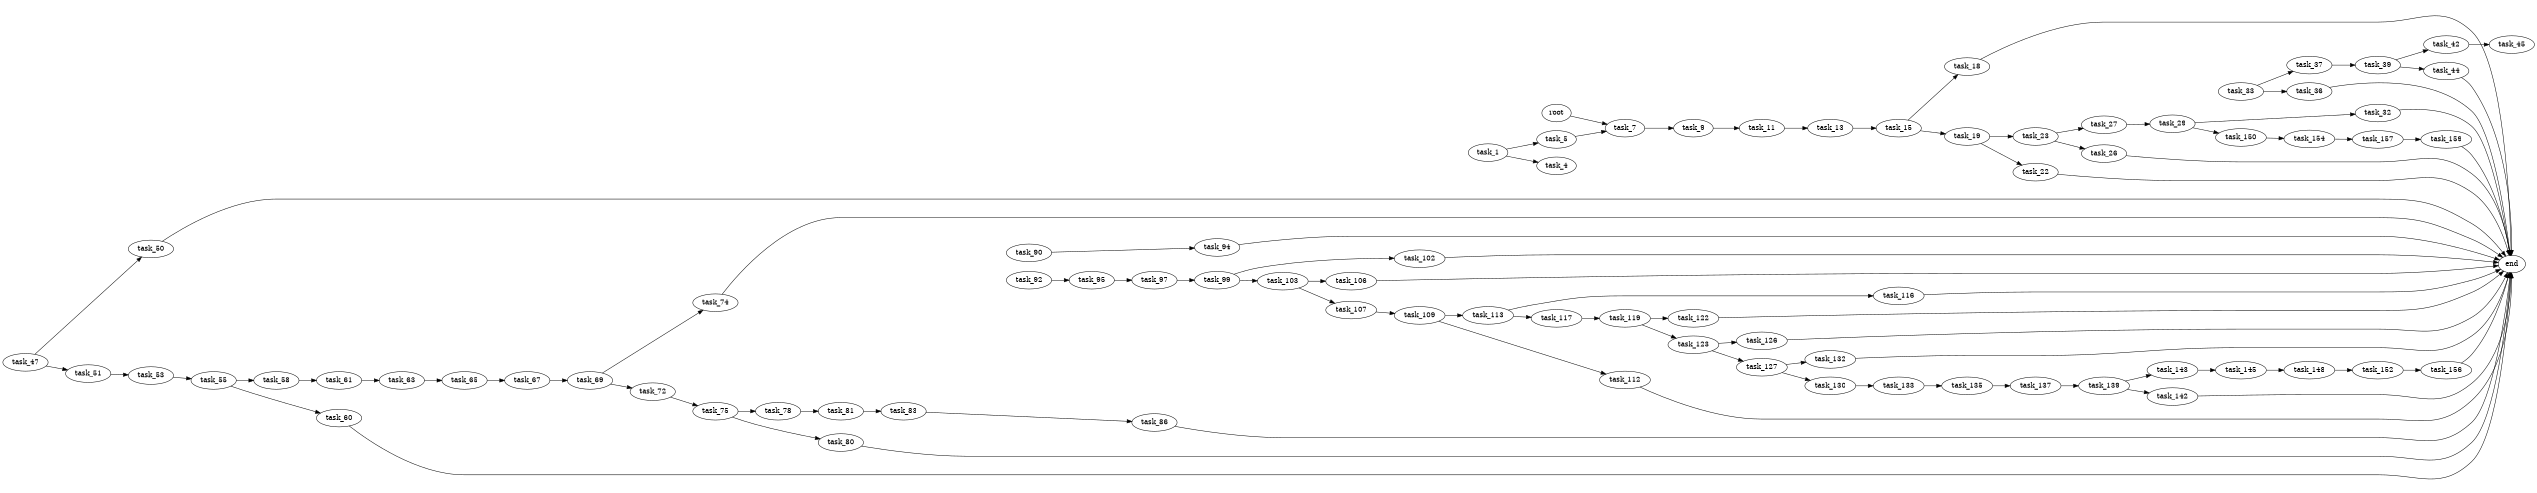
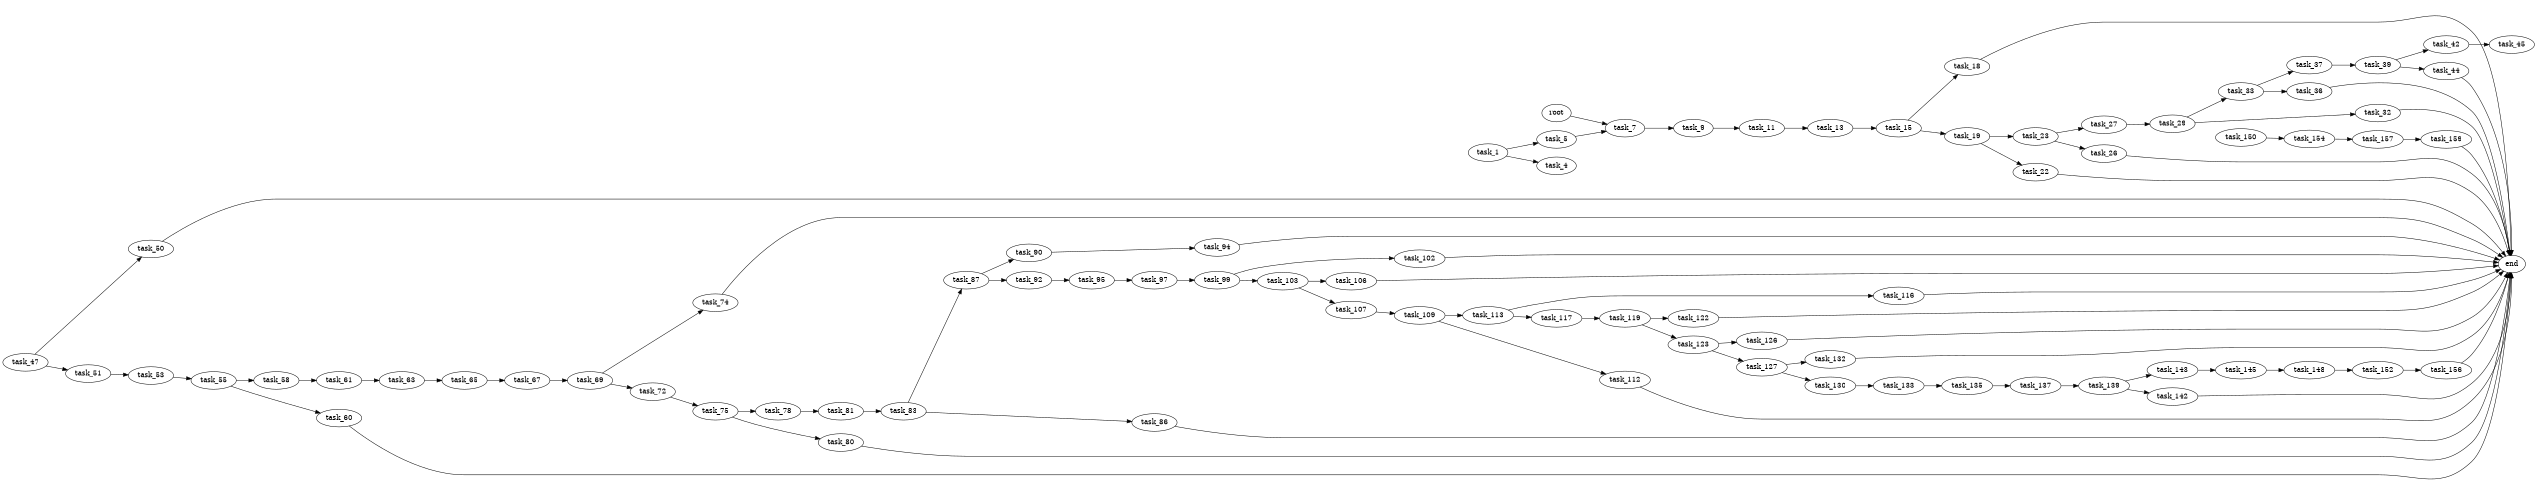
edge "task_29" -> "task_150": now "task_29" -> "task_33"
node "task_87": added
